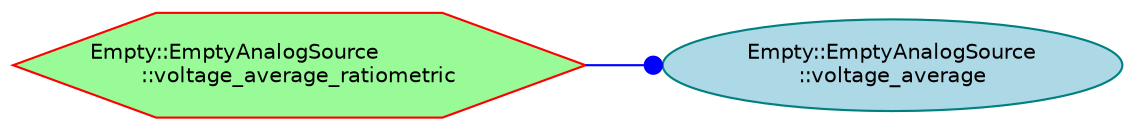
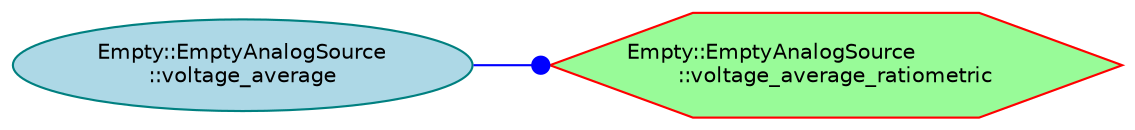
edge "Empty::EmptyAnalogSource ::voltage_average_ratiometric" -> "Empty::EmptyAnalogSource ::voltage_average": reversed
